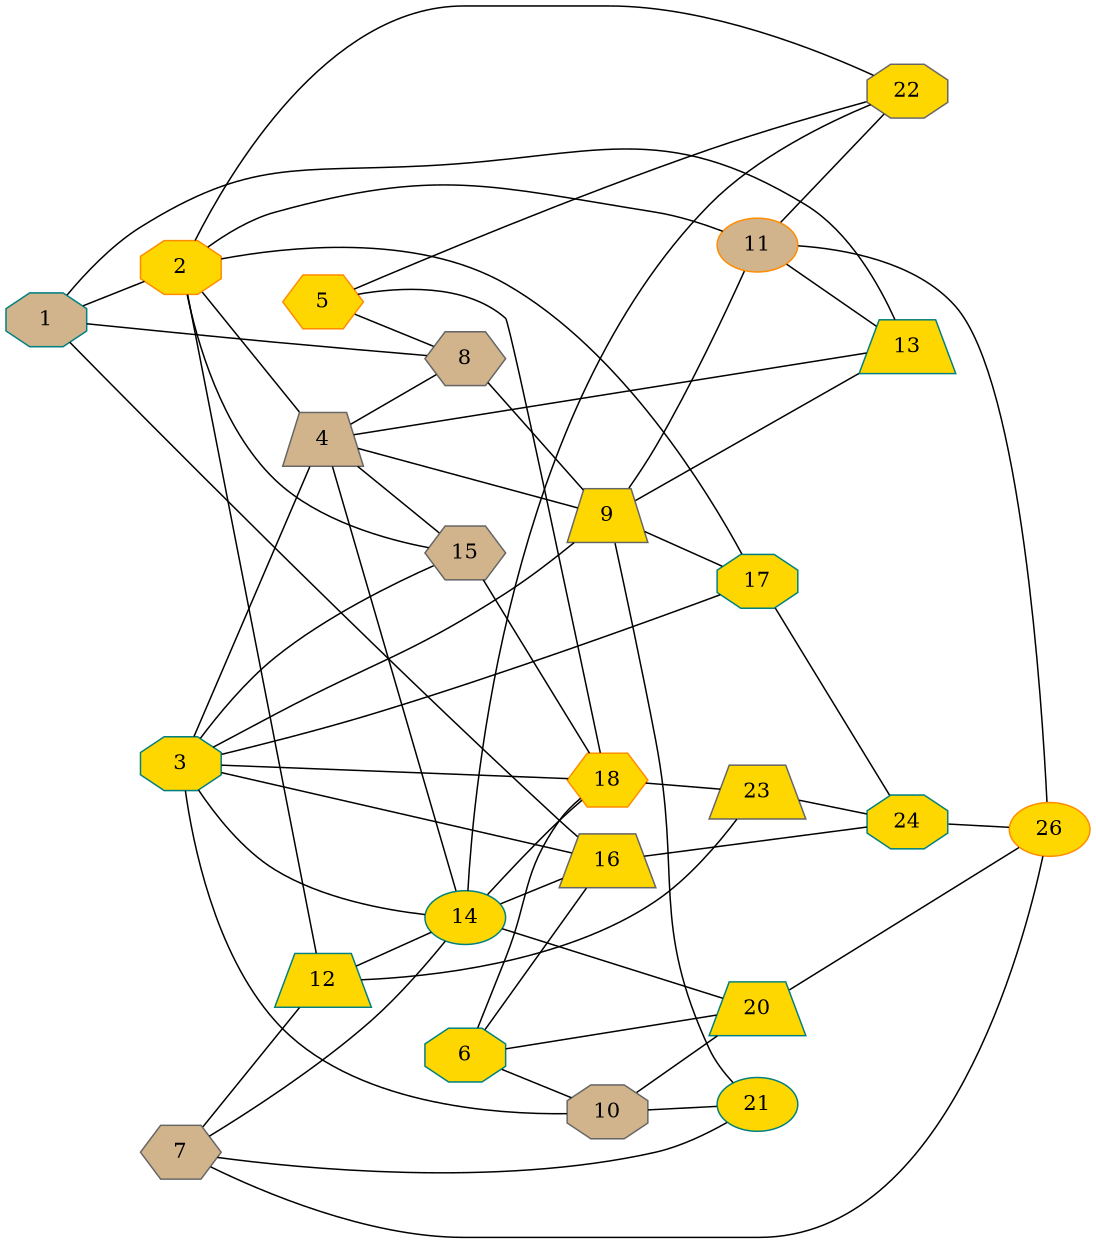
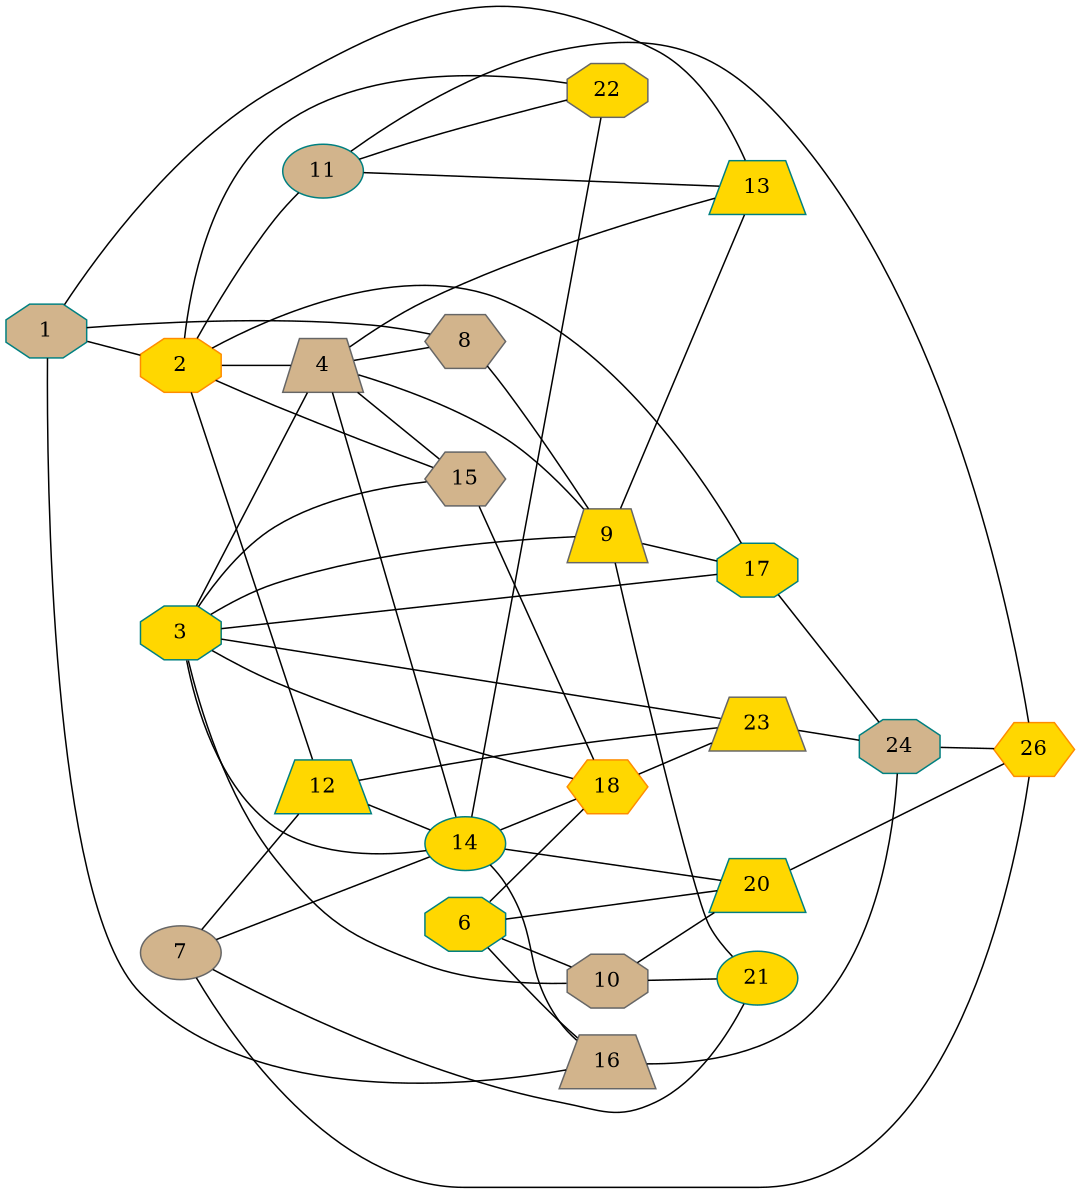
node "11": color darkorange -> teal
node "5": removed
edge "11" -- "9": removed
edge "3" -- "16": now "3" -- "23"
node "24": fillcolor gold -> tan
node "26": shape ellipse -> hexagon
node "16": fillcolor gold -> tan
node "7": shape hexagon -> ellipse
